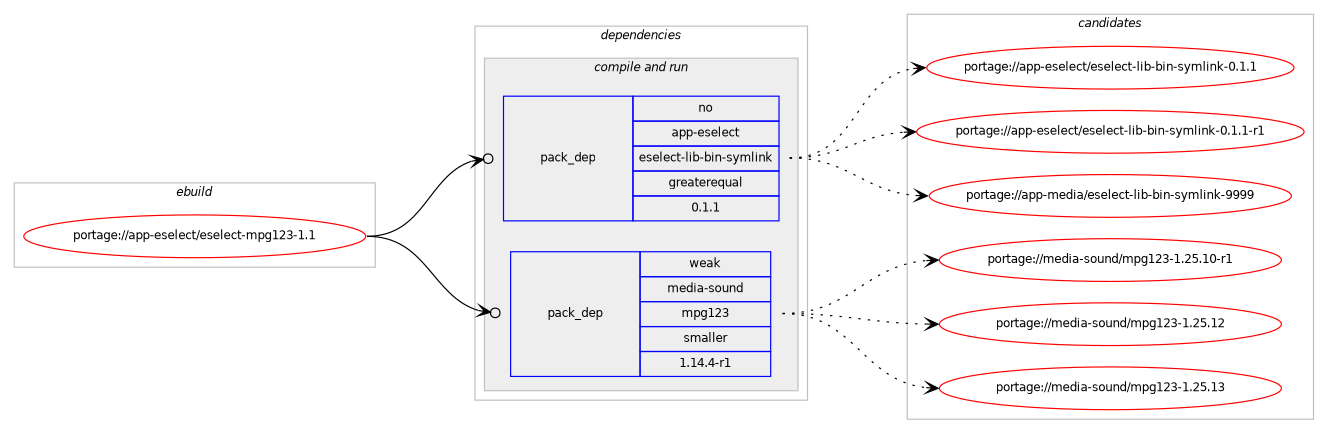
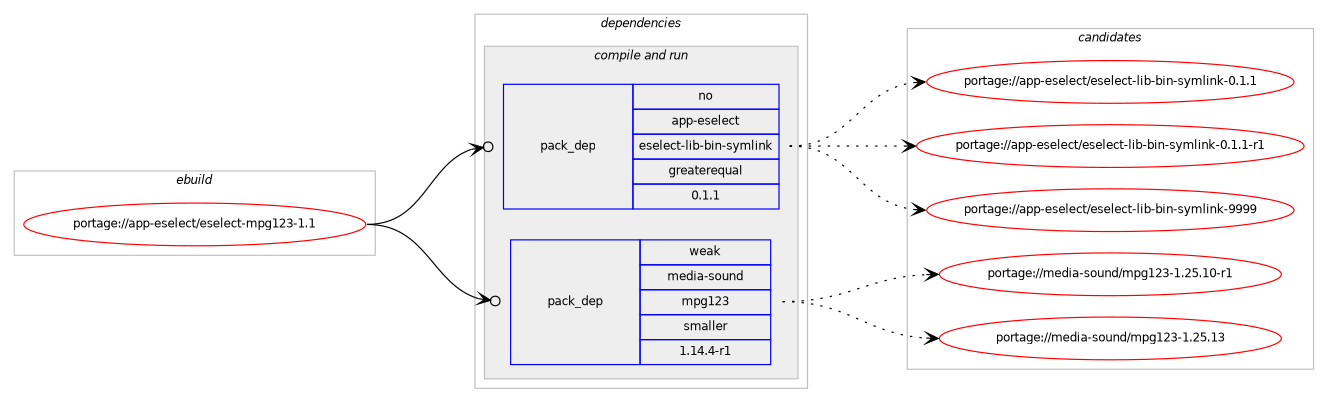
node "portage://app-media/eselect-lib-bin-symlink-9999": label "portage://app-media/eselect-lib-bin-symlink-9999" -> "portage://app-eselect/eselect-lib-bin-symlink-9999"
node "portage://media-sound/mpg123-1.25.12": removed
